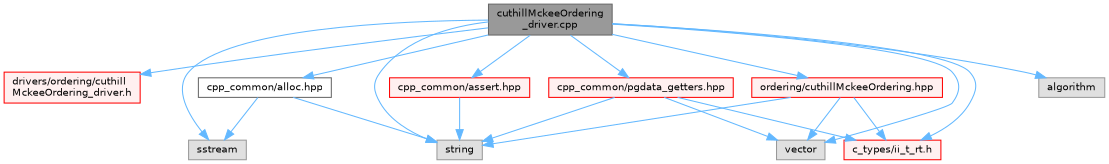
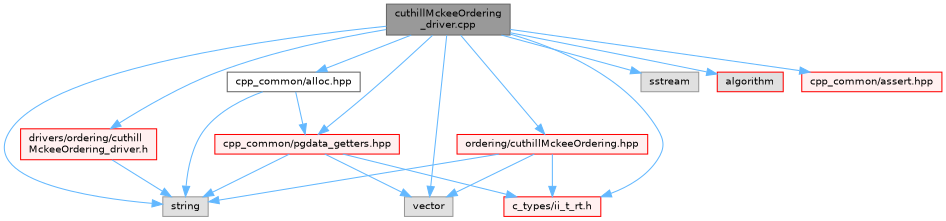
node "algorithm": color grey60 -> red
edge "cpp_common/assert.hpp" -> "string": now "drivers/ordering/cuthill MckeeOrdering_driver.h" -> "string"
edge "cpp_common/alloc.hpp" -> "sstream": now "cpp_common/alloc.hpp" -> "cpp_common/pgdata_getters.hpp"
